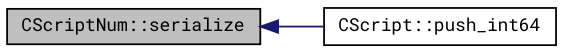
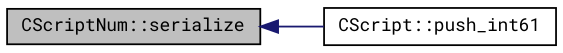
node "CScript::push_int64": label "CScript::push_int64" -> "CScript::push_int61"
